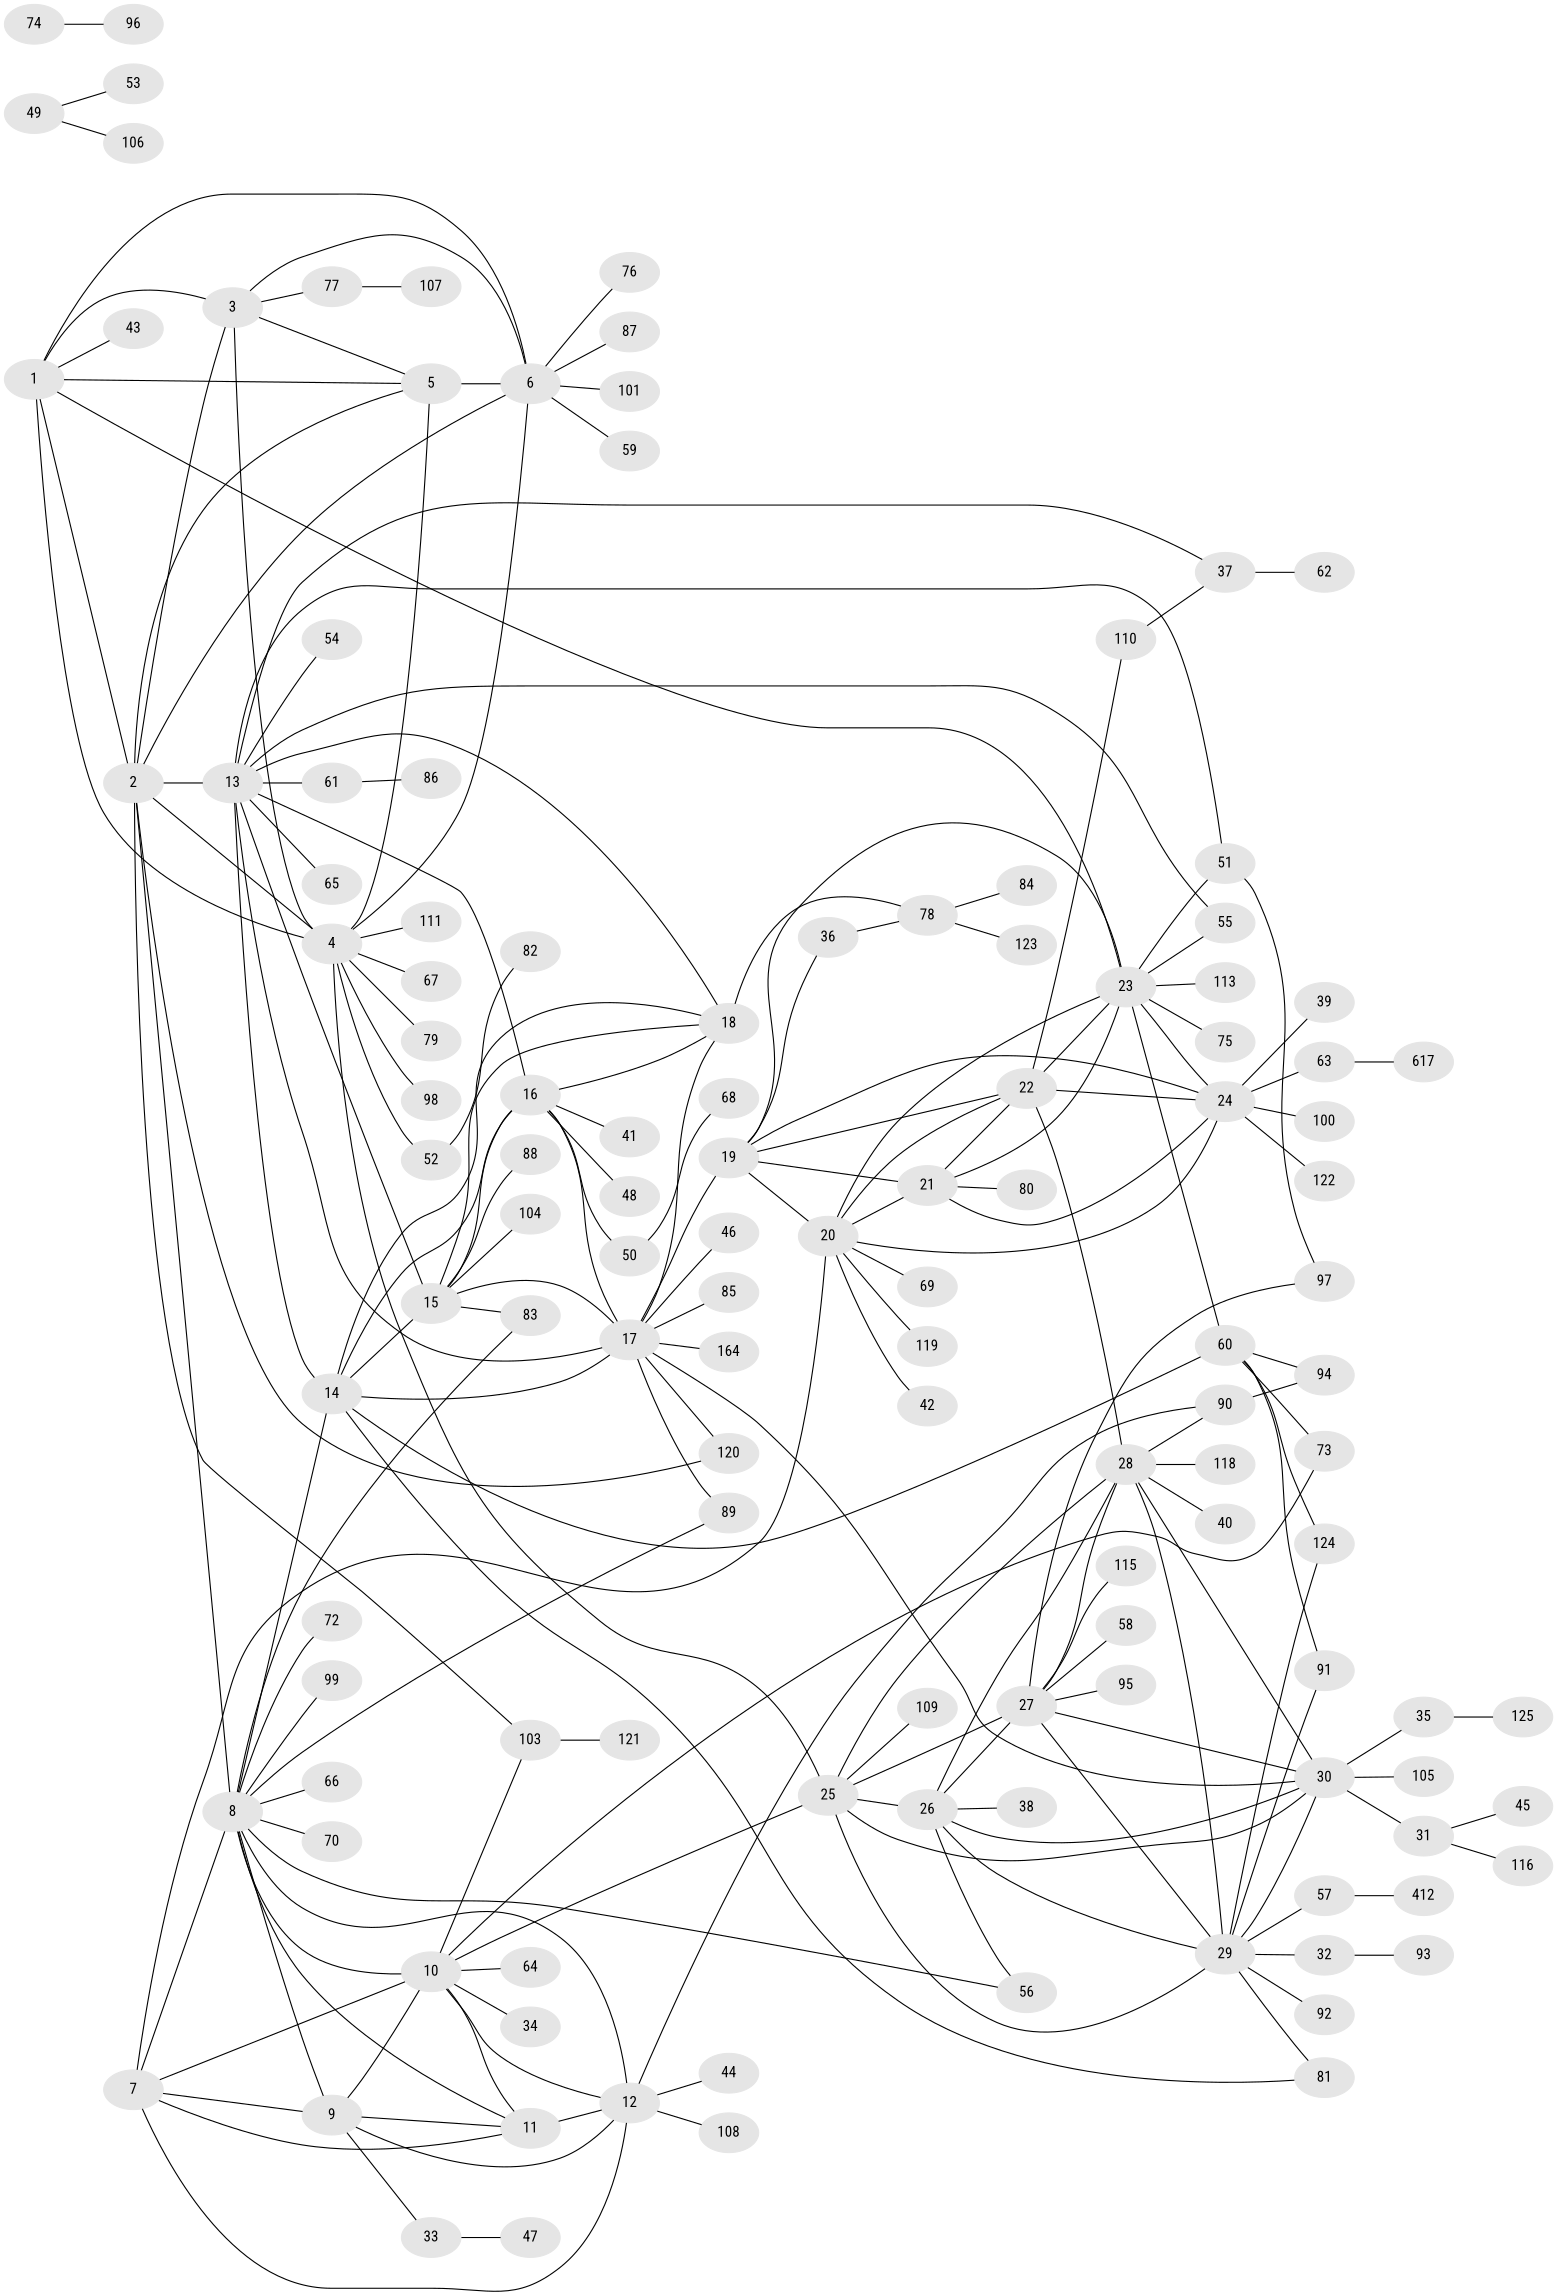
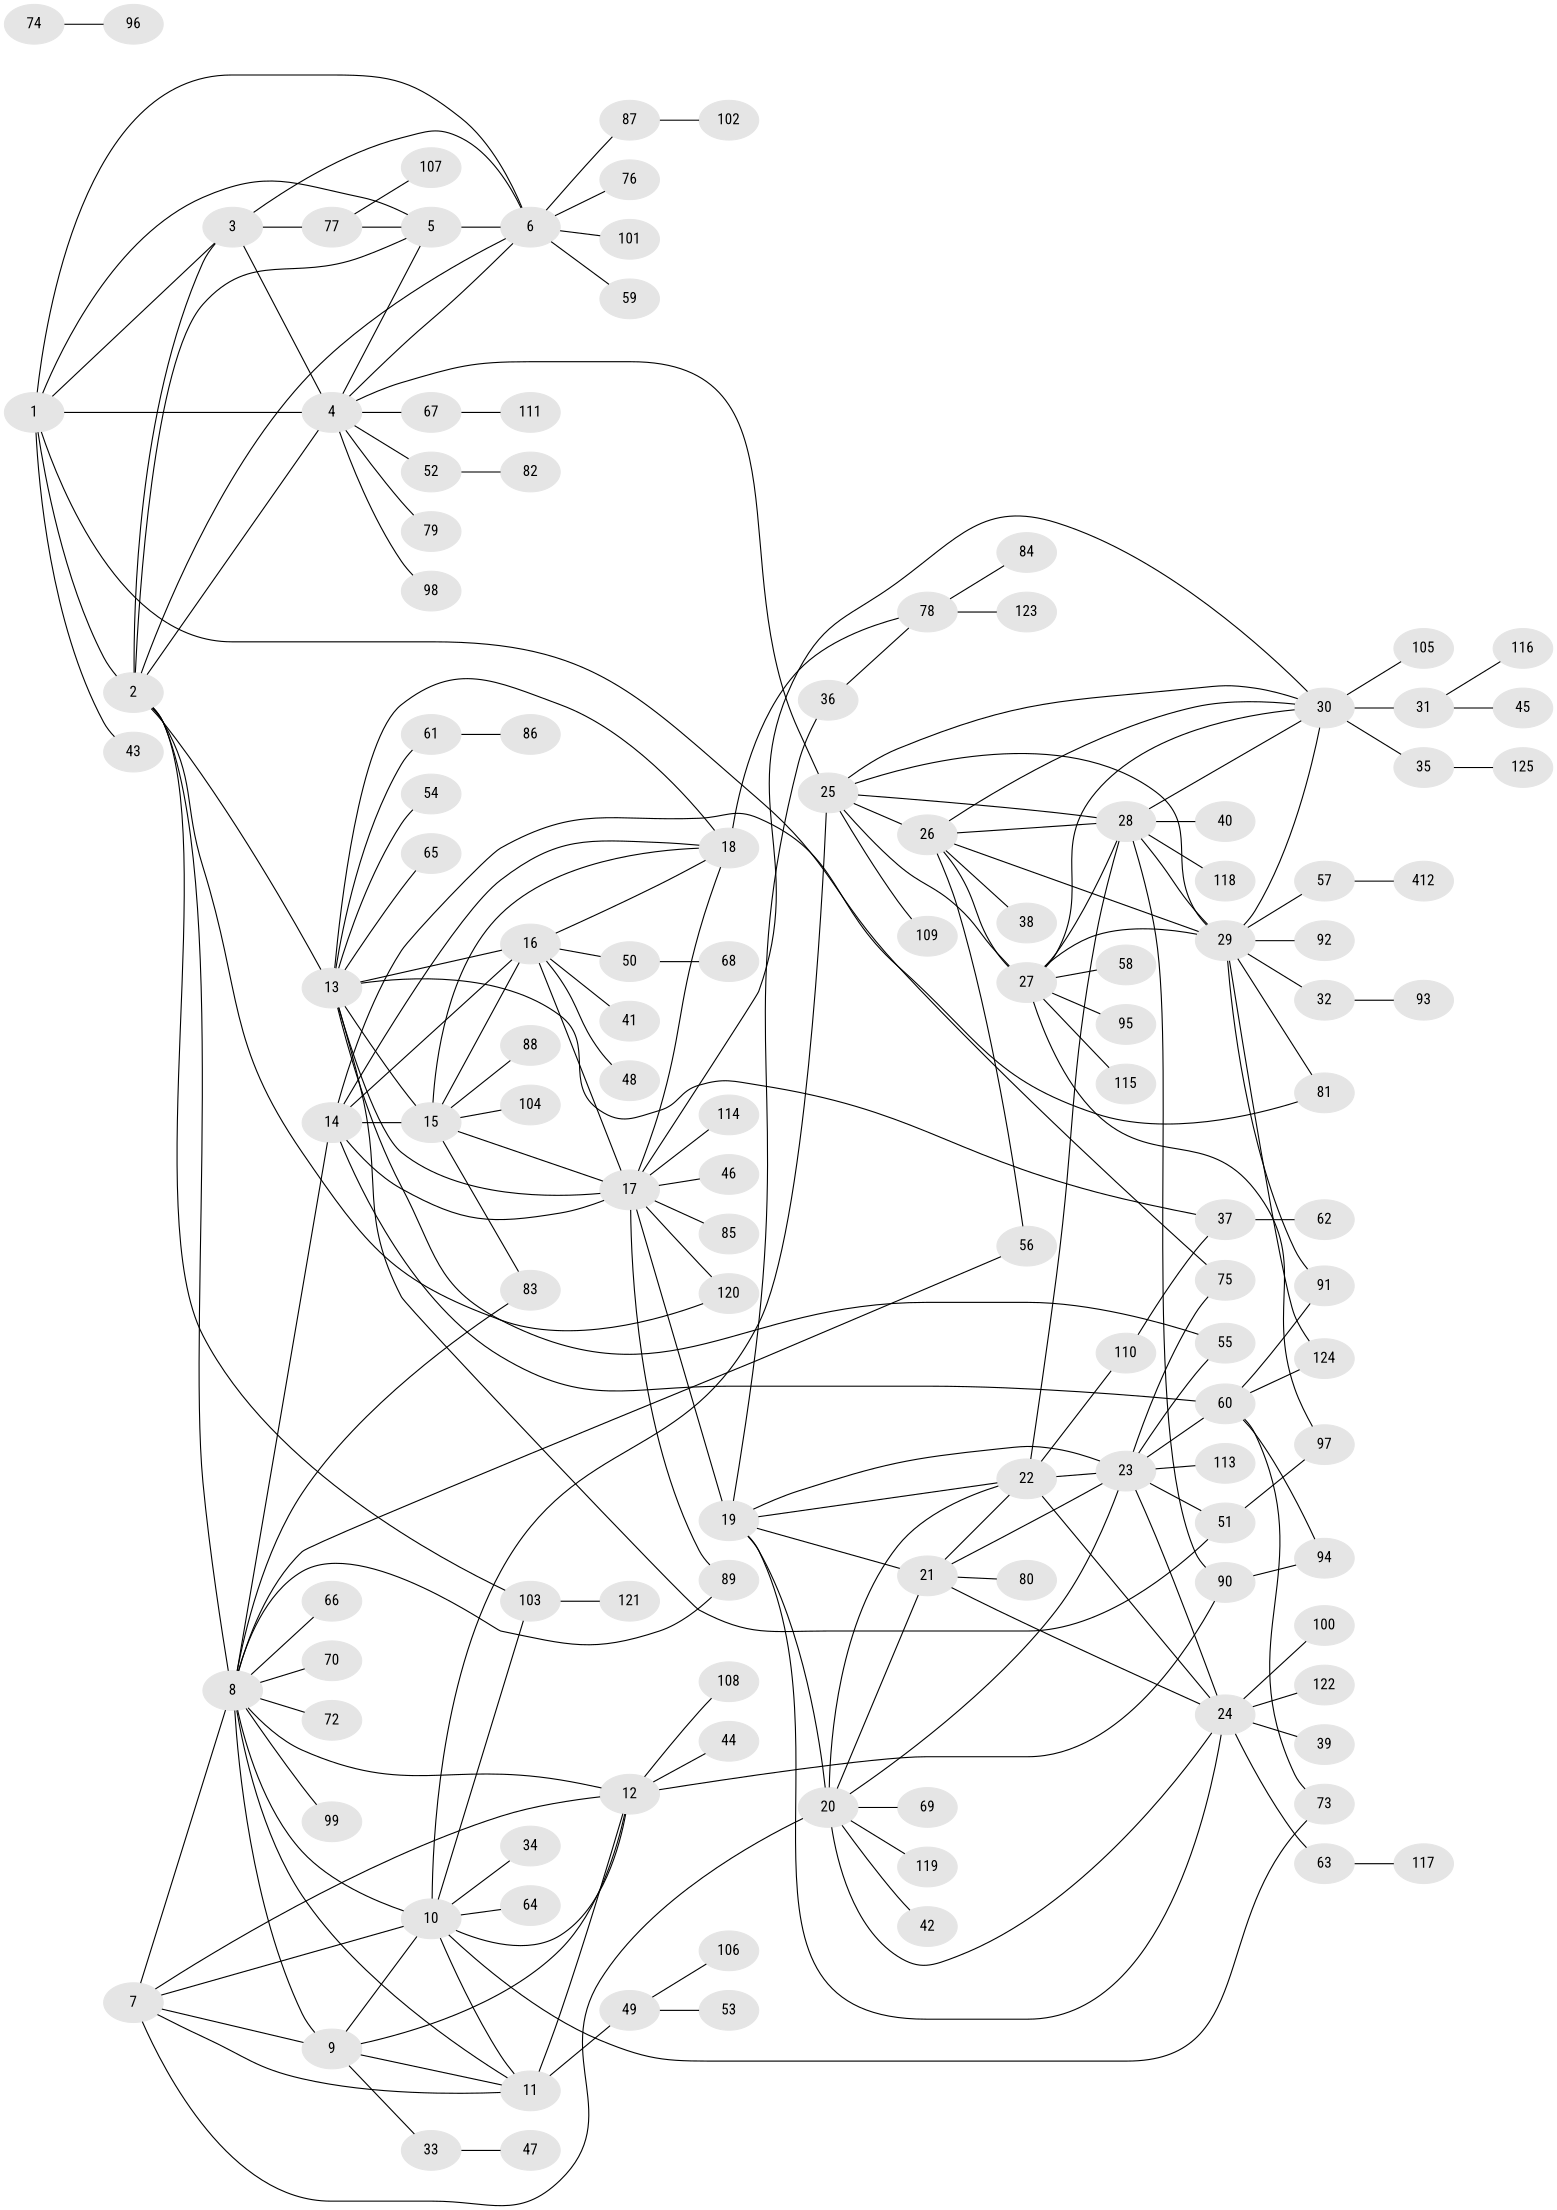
node "102": added
edge "3" -- "5": now "77" -- "5"
edge "1" -- "23": now "1" -- "75"
edge "111" -- "4": now "111" -- "67"
node "617": label "617" -> "117"
edge "13" -- "14": removed
node "164": label "164" -> "114"
edge "49" -- "11": added
